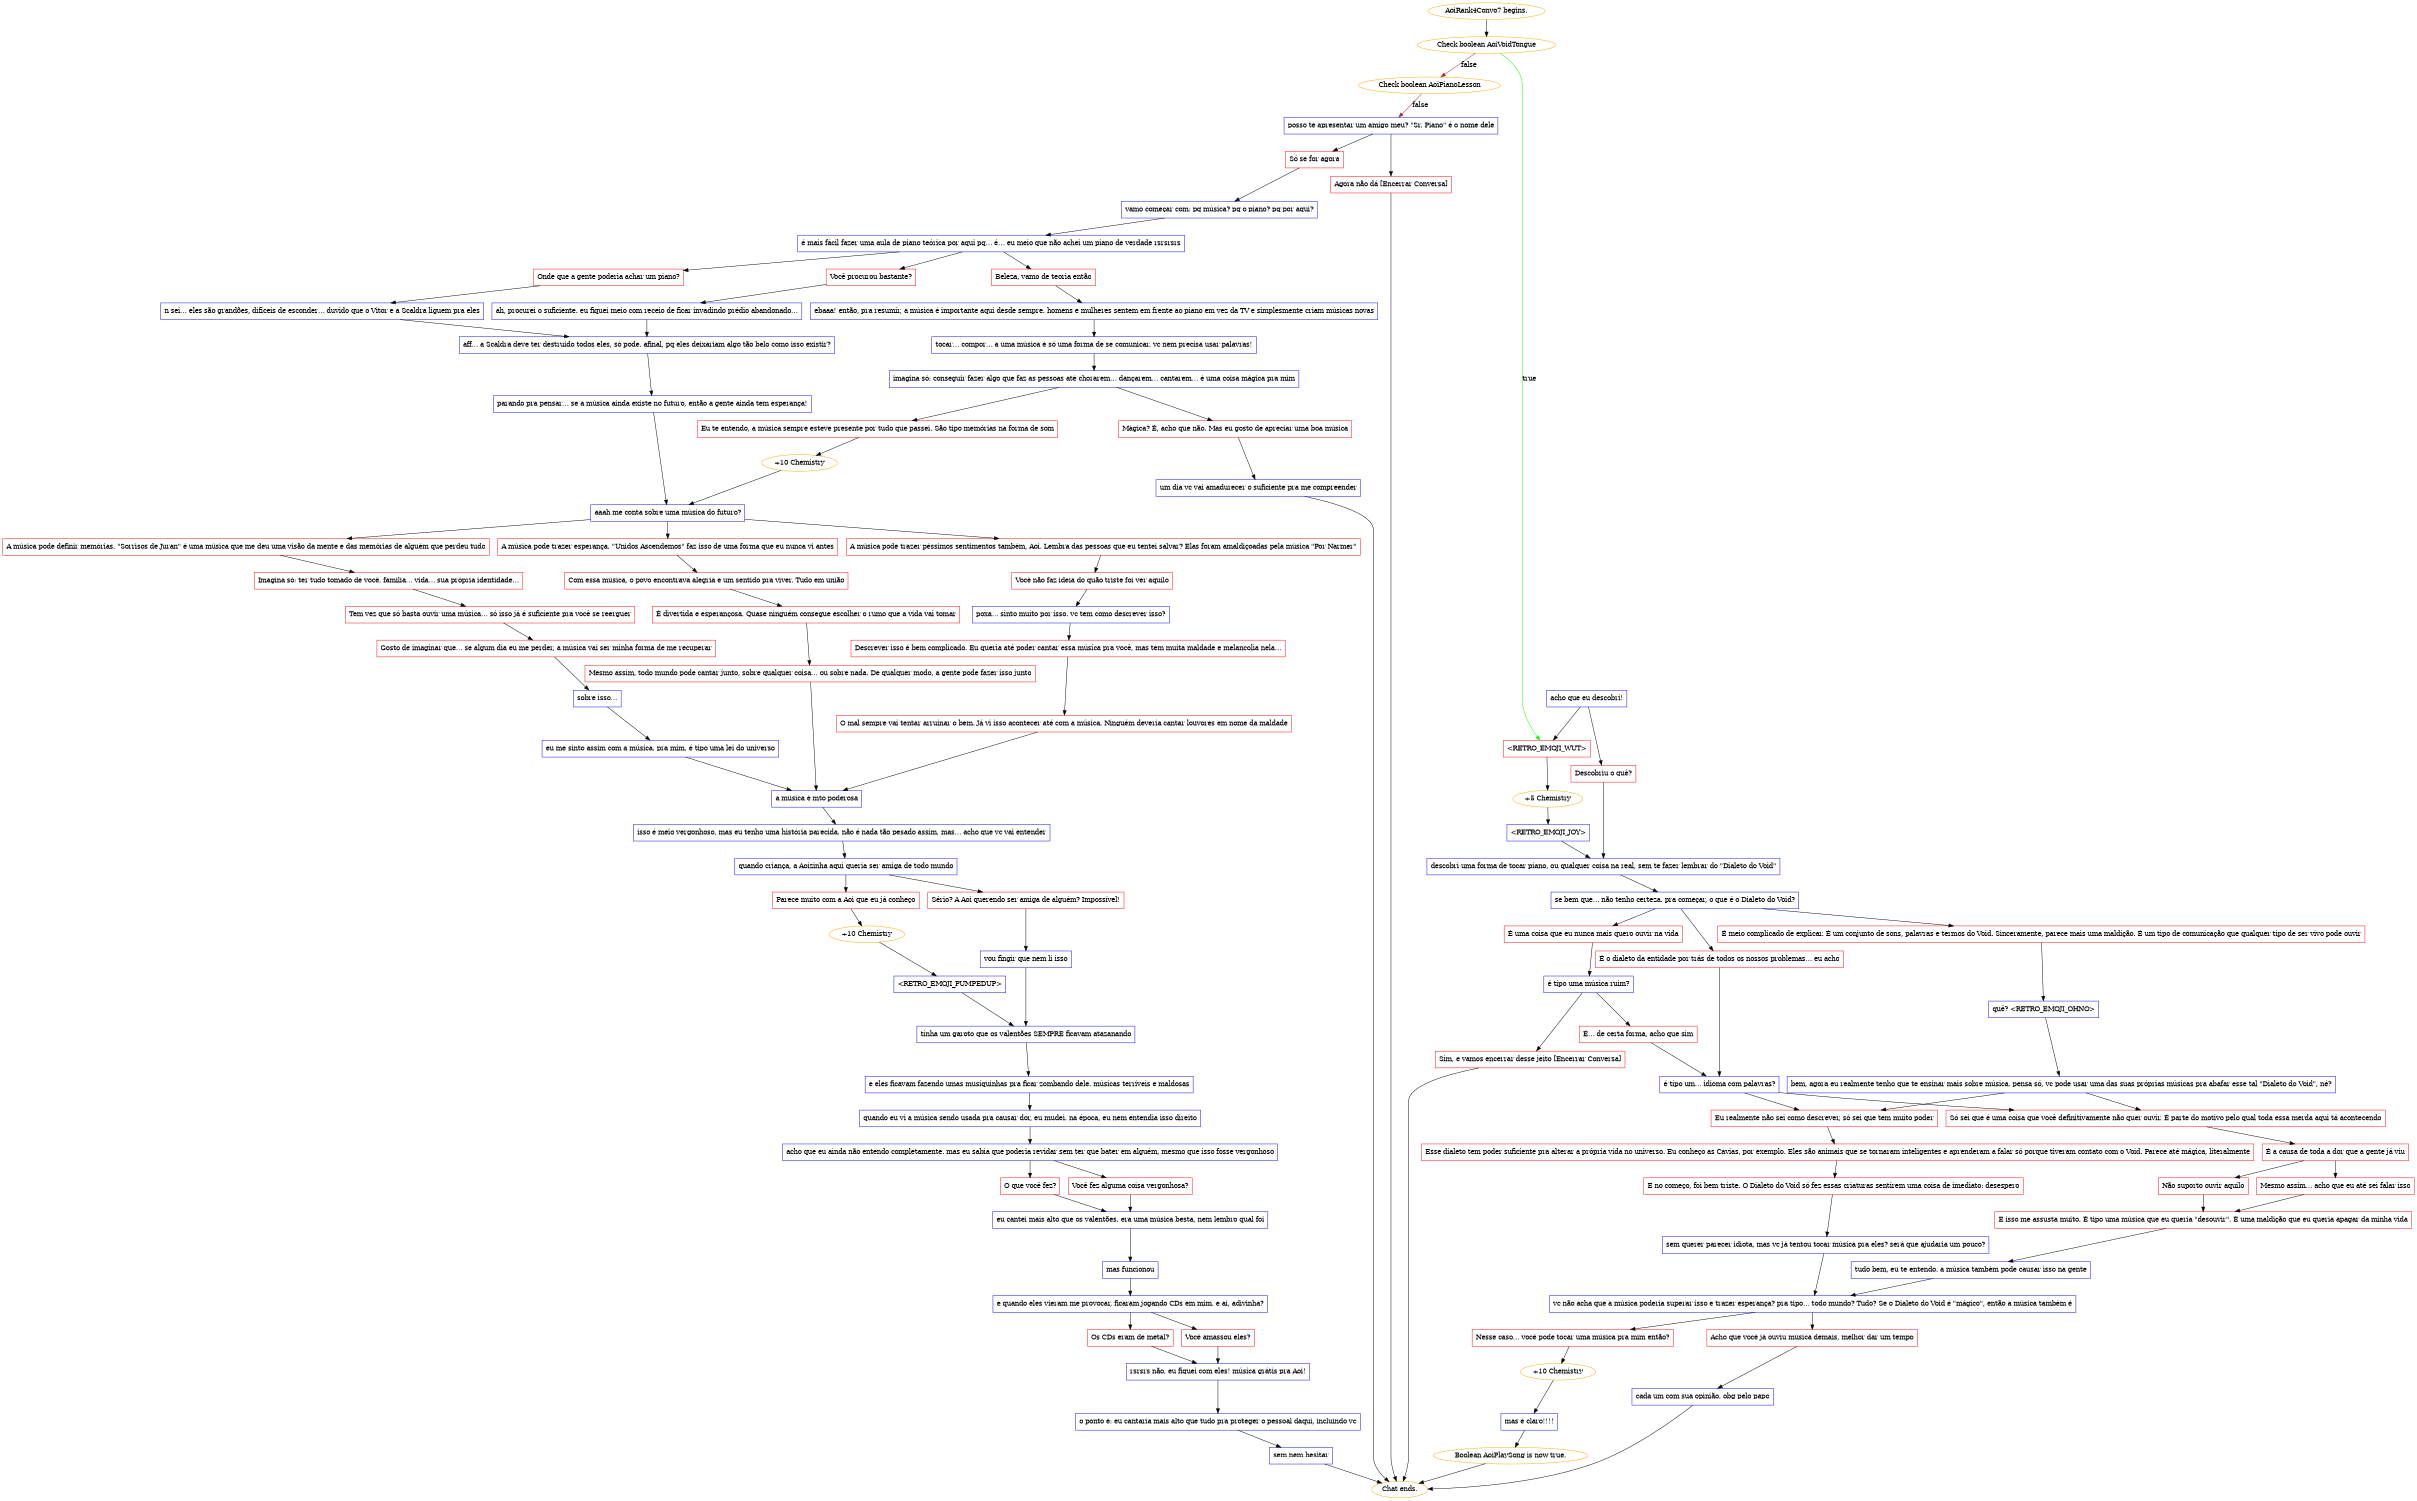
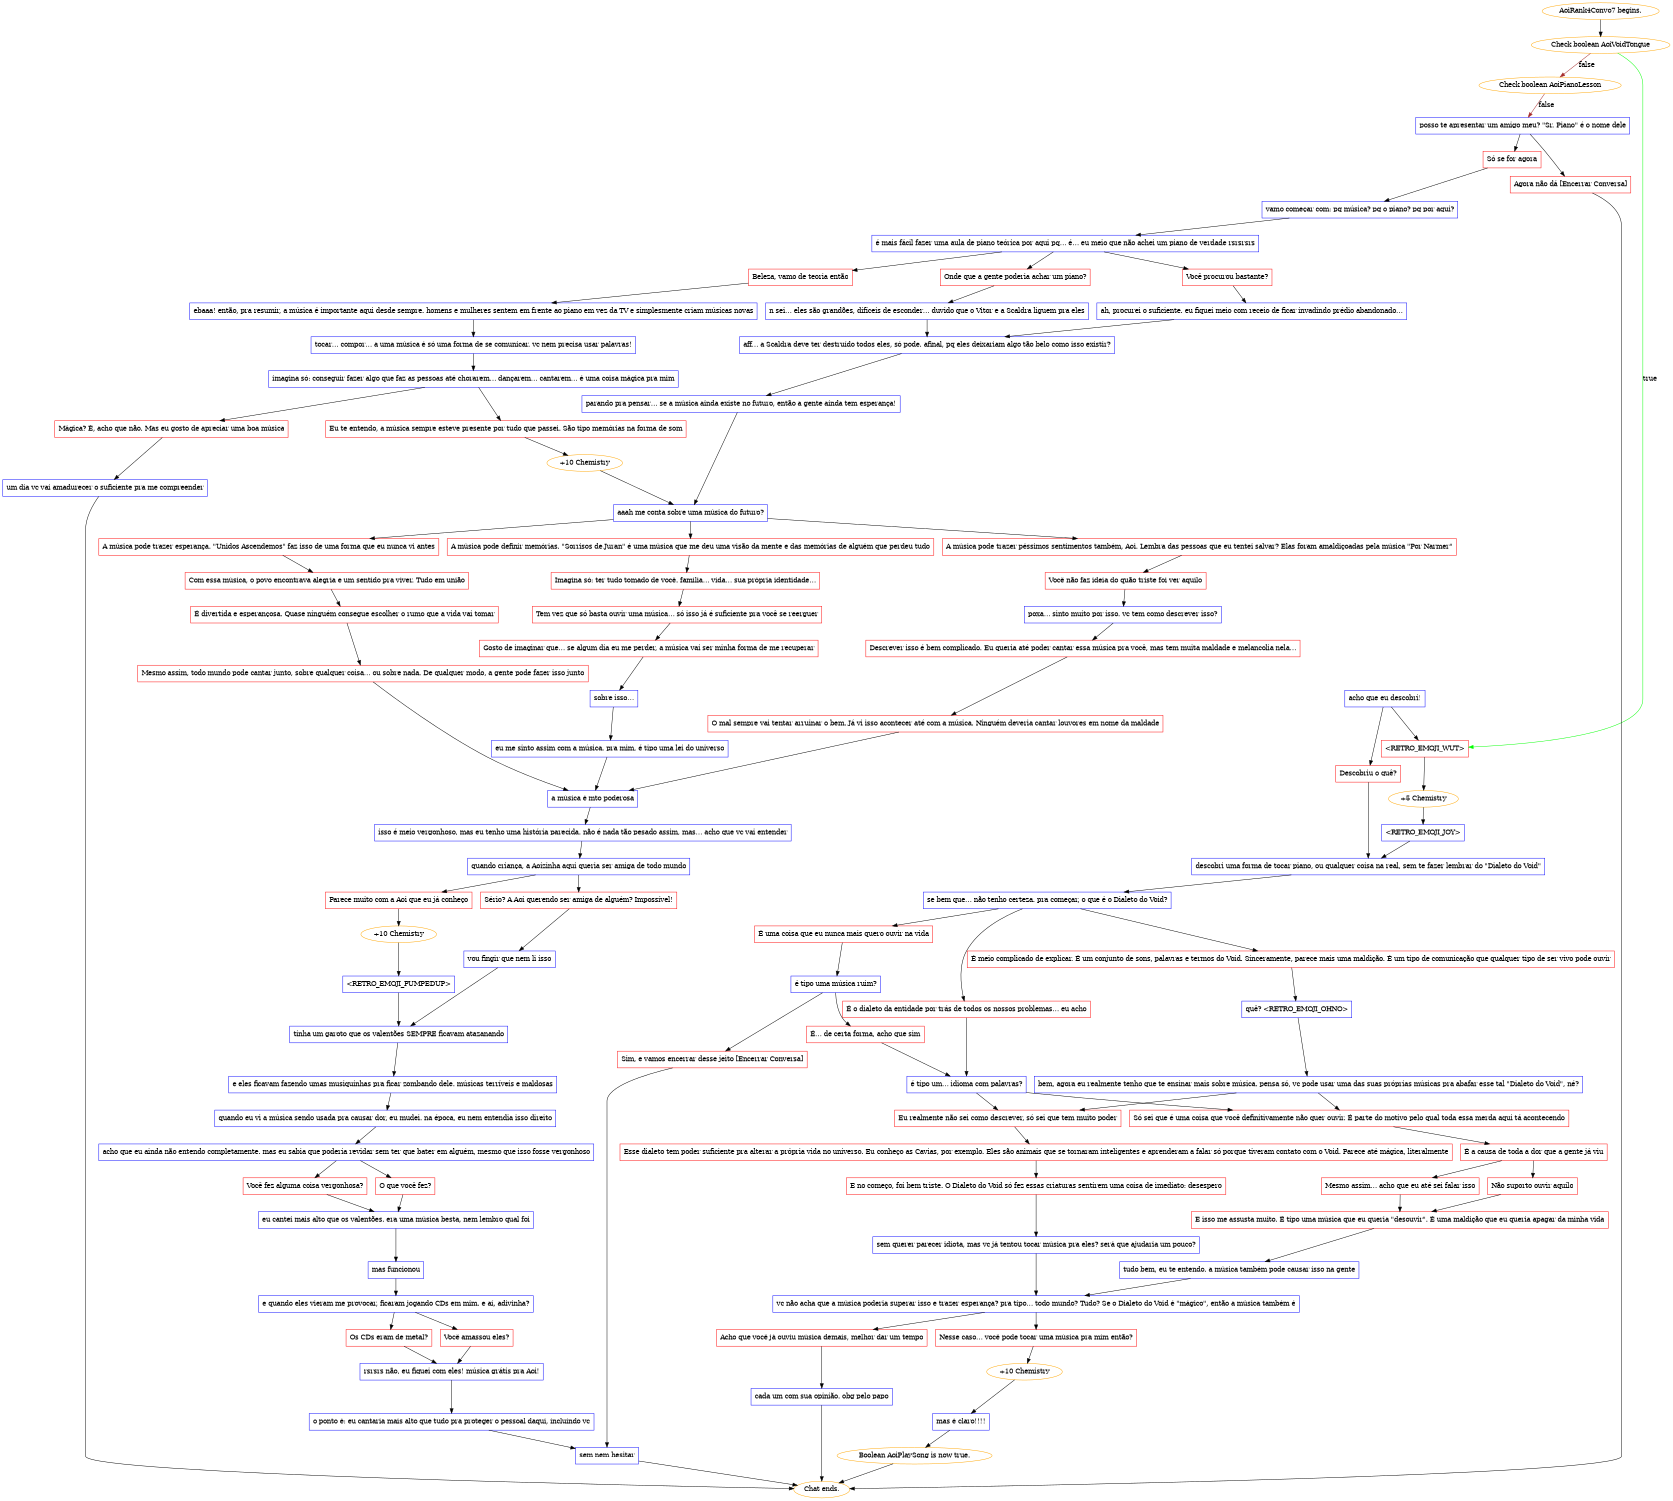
edge "Sim, e vamos encerrar desse jeito [Encerrar Conversa]" -> "Chat ends.": now "Sim, e vamos encerrar desse jeito [Encerrar Conversa]" -> "sem nem hesitar"
